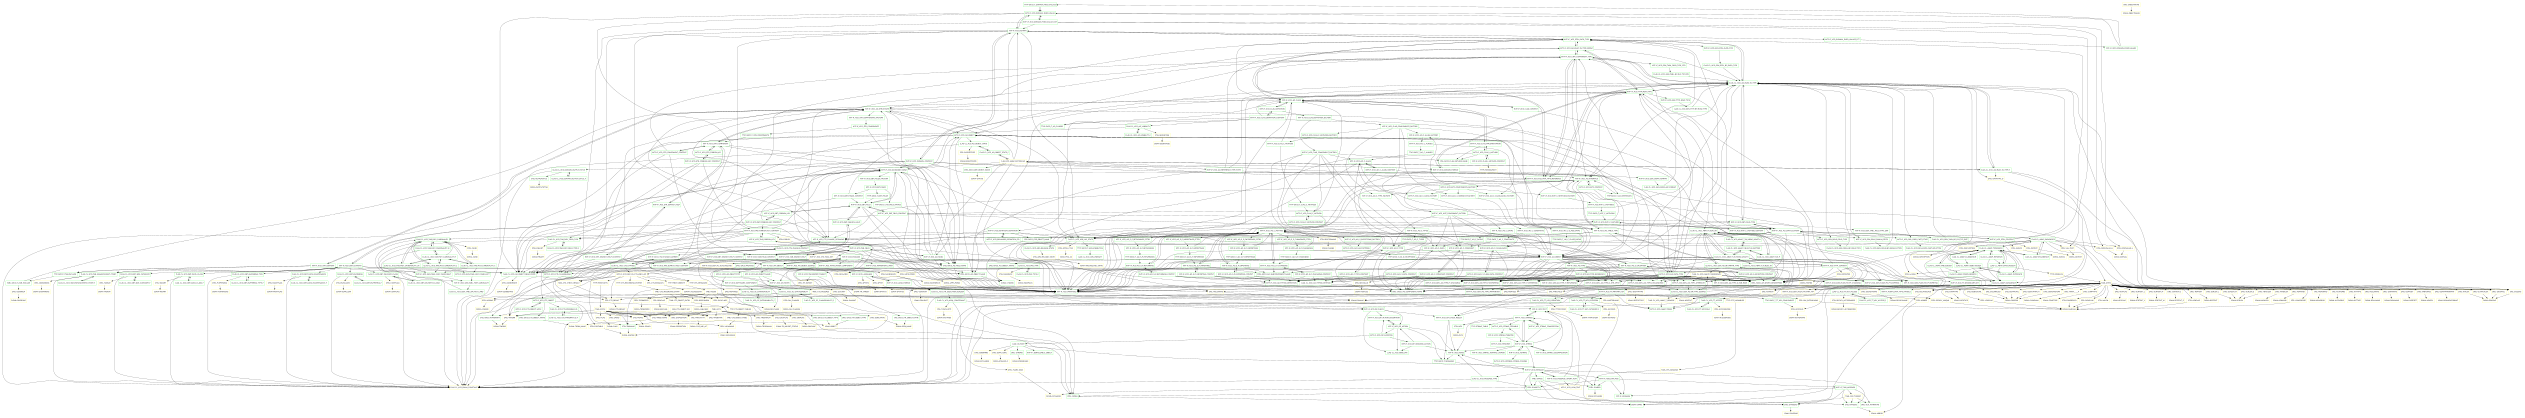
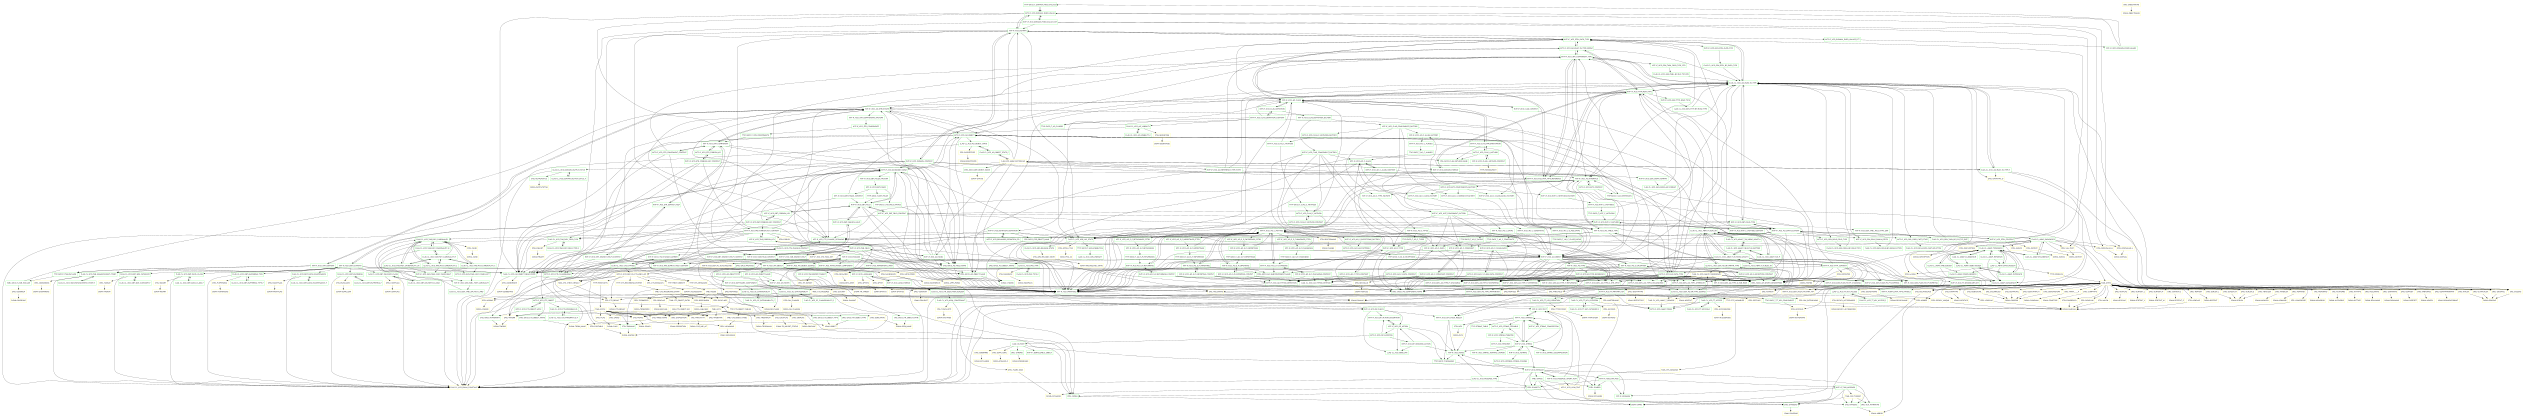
node "DOMA-DEVLAYER": added
node "DTEL-EDTFLAG": added
